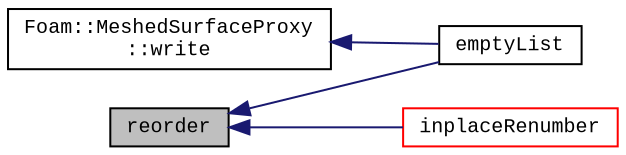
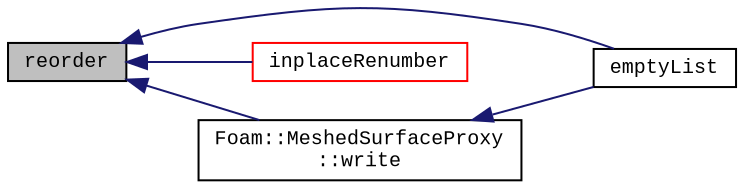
edge "Foam::MeshedSurfaceProxy ::write" -> "reorder": added
